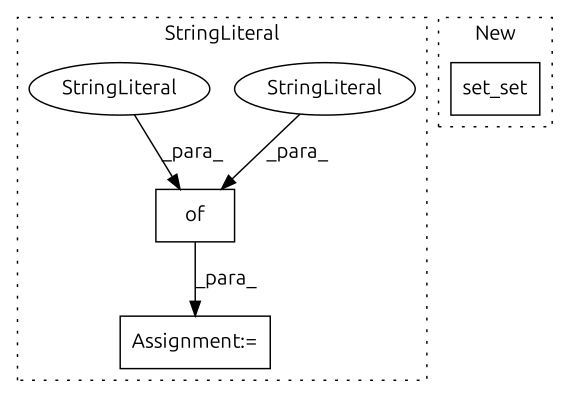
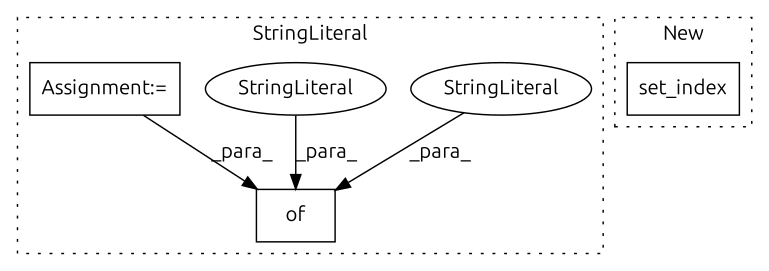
node "set_set": label "set_set" -> "set_index"
edge "of" -> "Assignment:=": reversed
